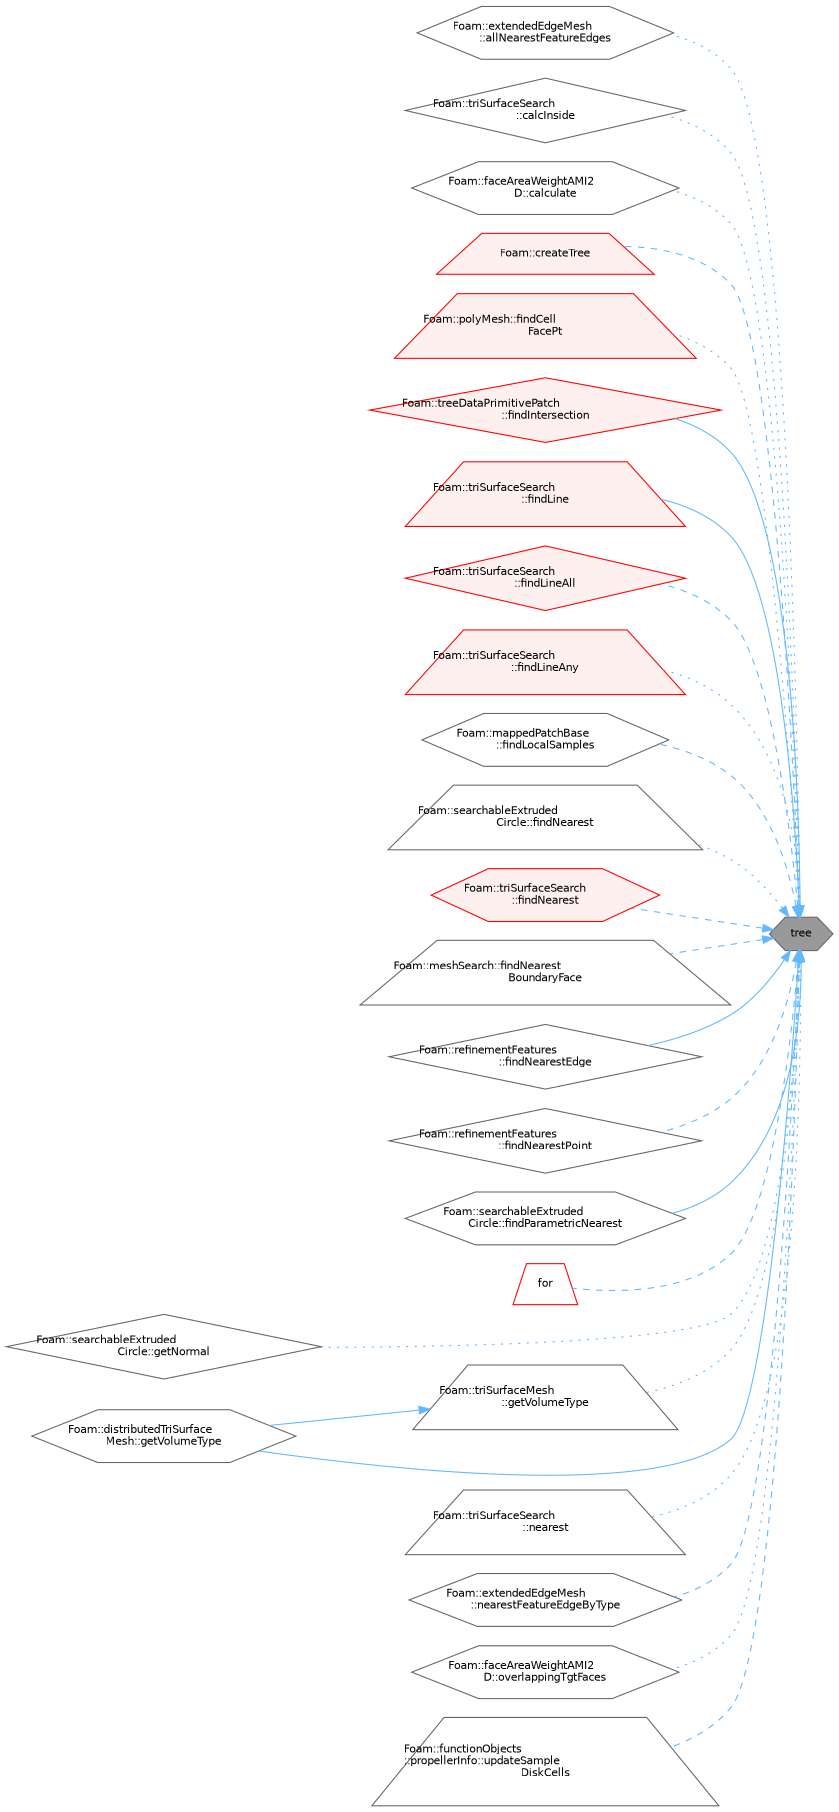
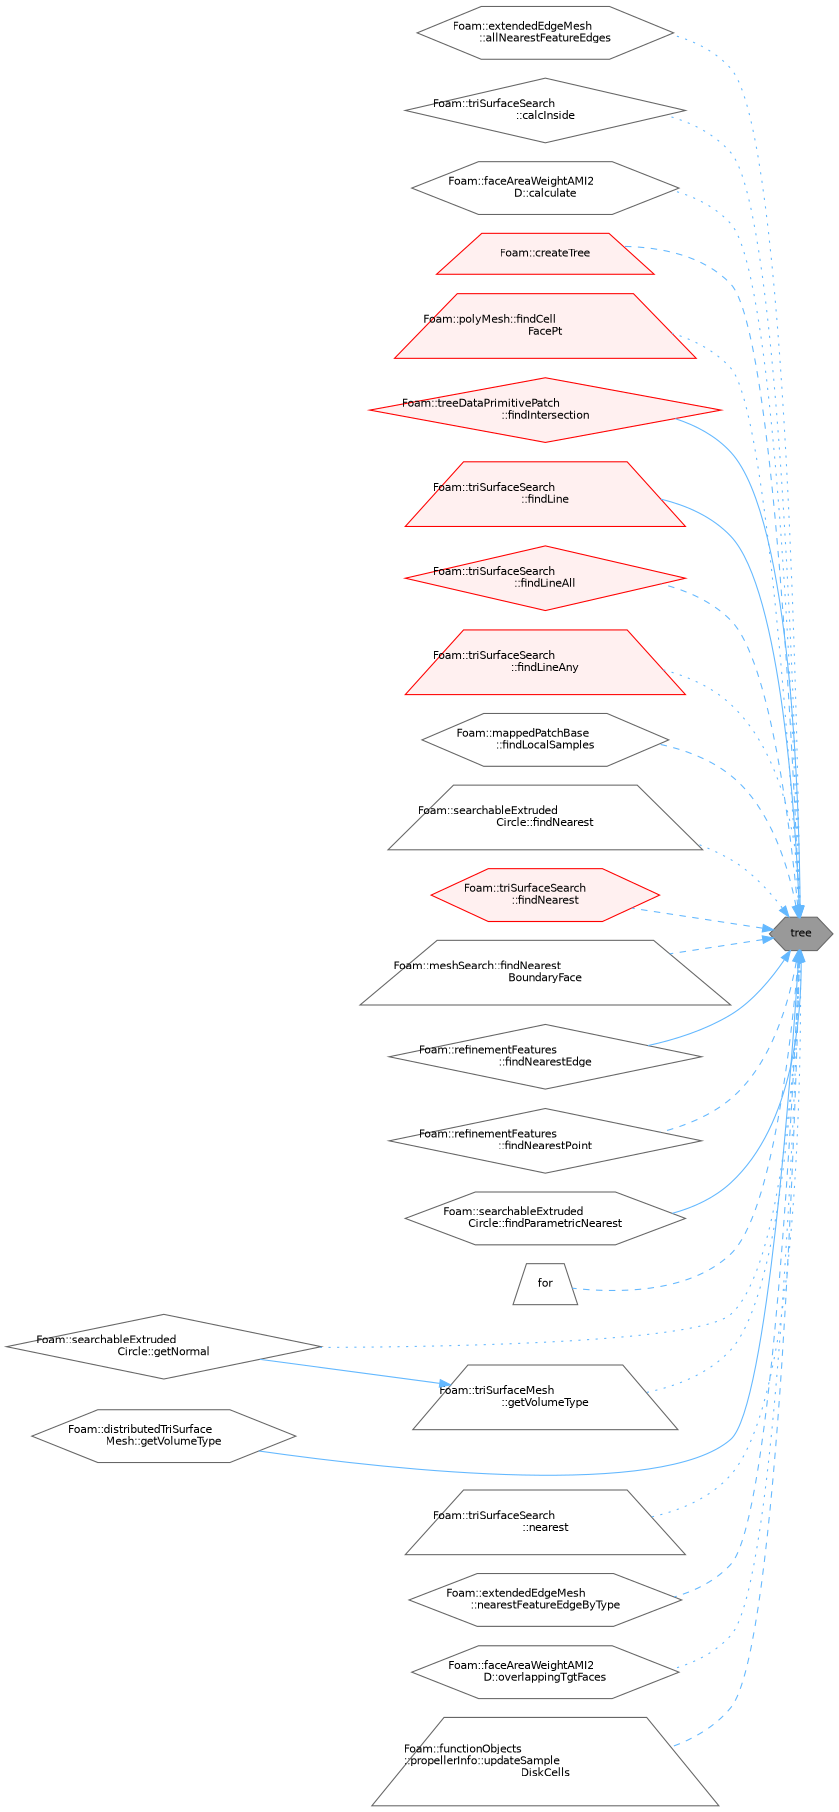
node "for": color red -> grey40
edge "Foam::distributedTriSurface Mesh::getVolumeType" -> "Foam::triSurfaceMesh ::getVolumeType": now "Foam::searchableExtruded Circle::getNormal" -> "Foam::triSurfaceMesh ::getVolumeType"
